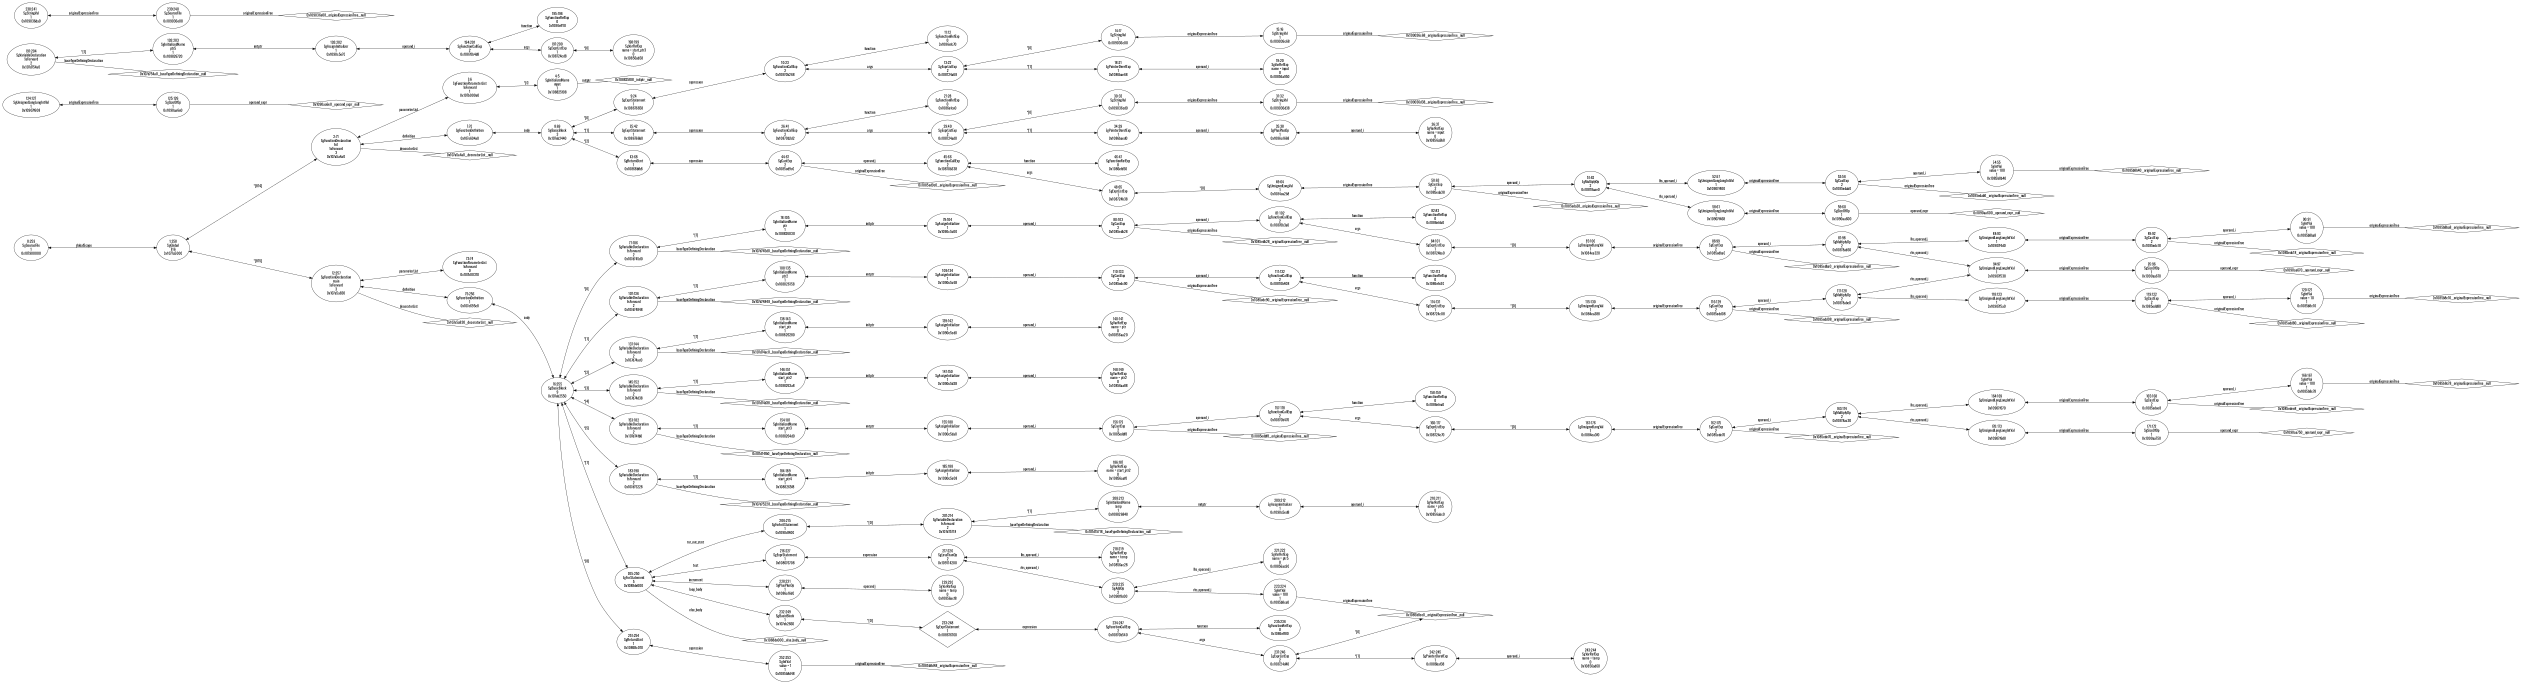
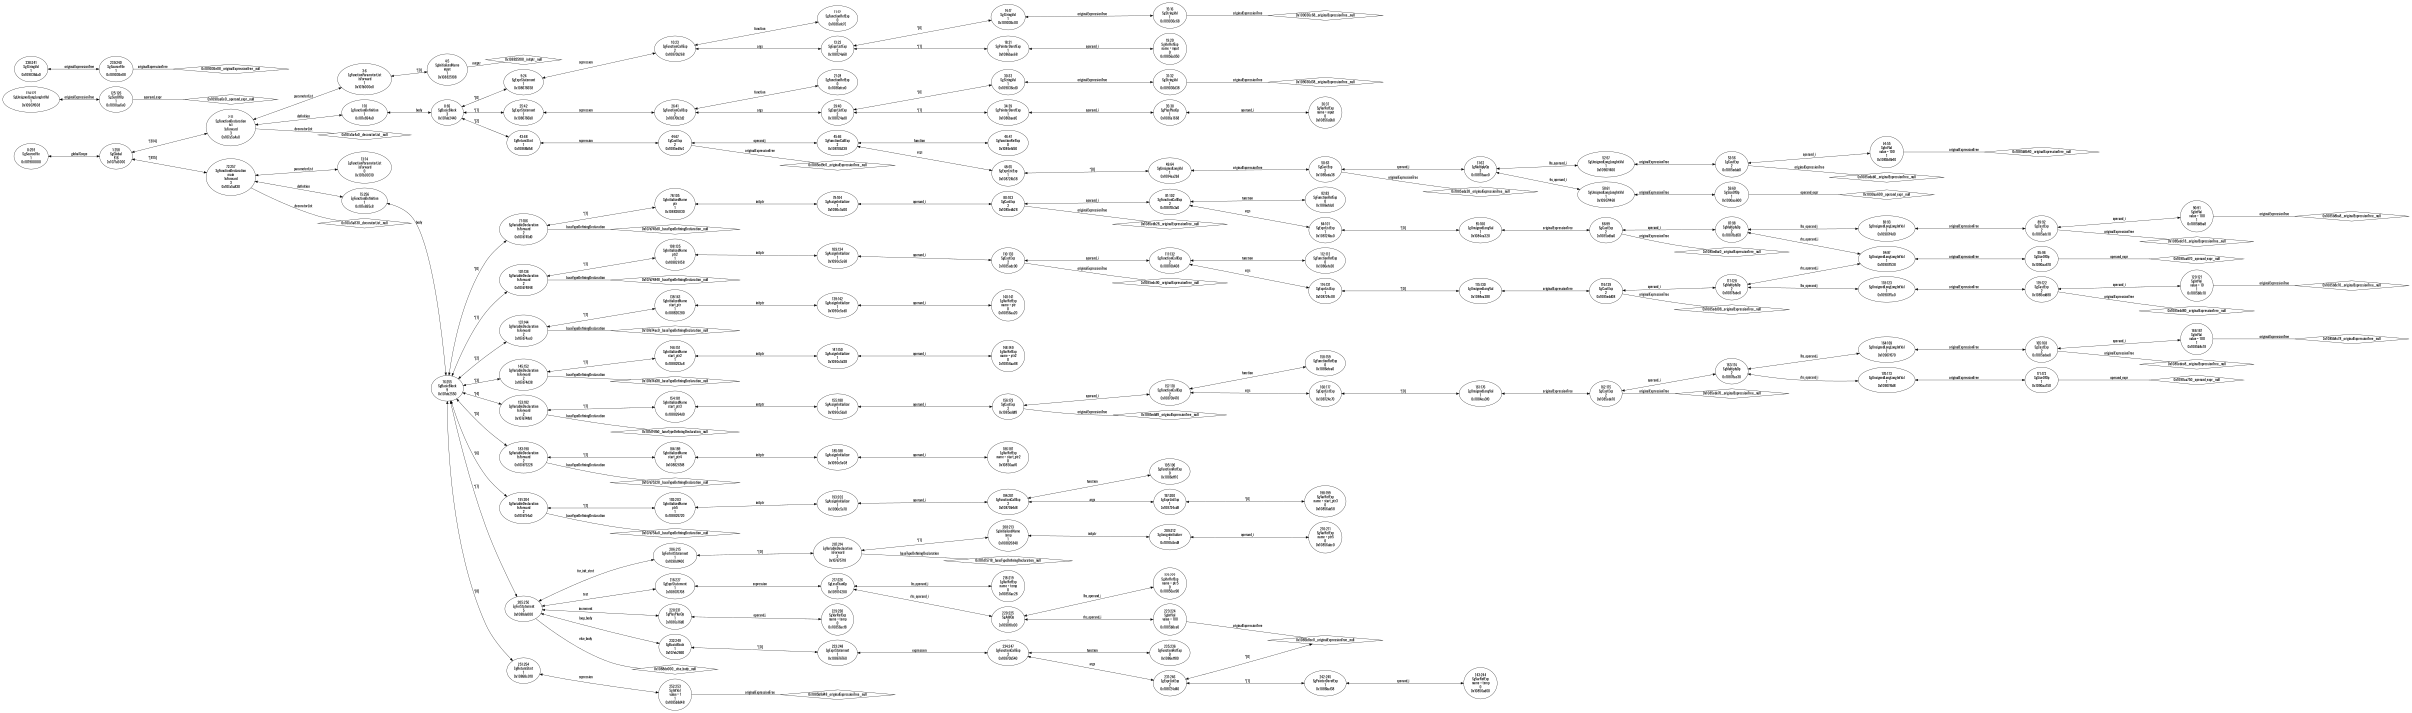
edge "76:255 SgBasicBlock 9 0x107eb2550" -- "191:204 SgVariableDeclaration !isForward 2 0x107d754a0": added, label "*[6]"
node "233:248 SgExprStatement 1 0x108676760": shape diamond -> ellipse
